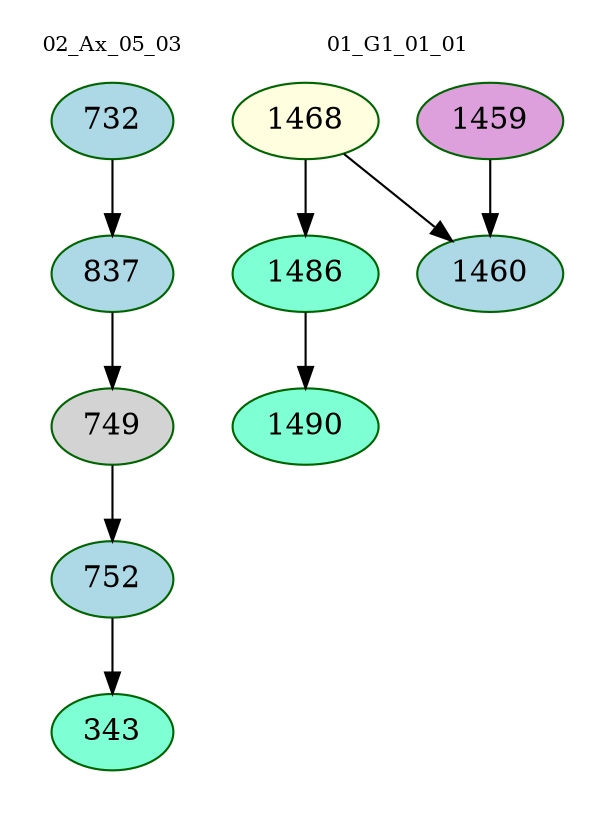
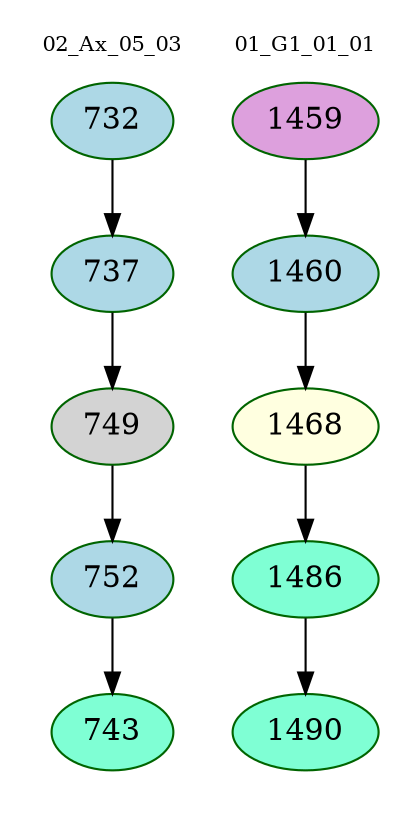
edge "1468" -> "1460": reversed
node "837": label "837" -> "737"
node "343": label "343" -> "743"
